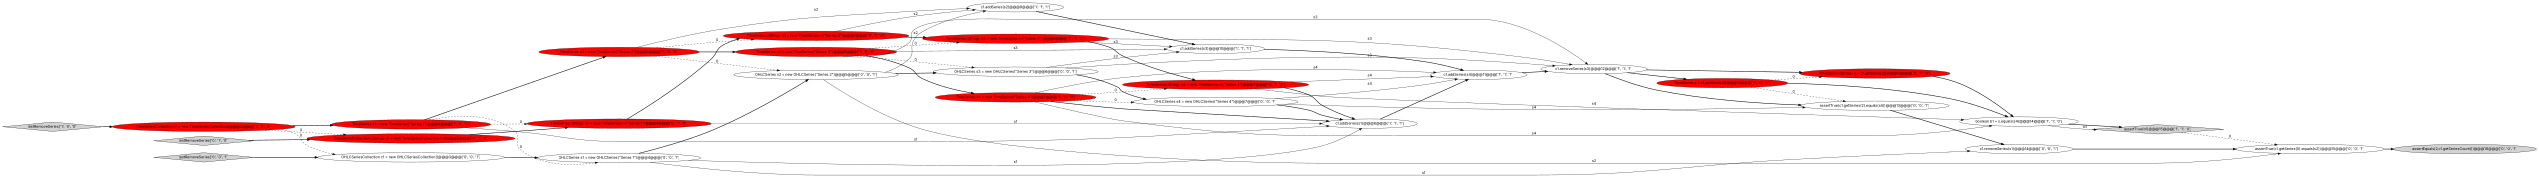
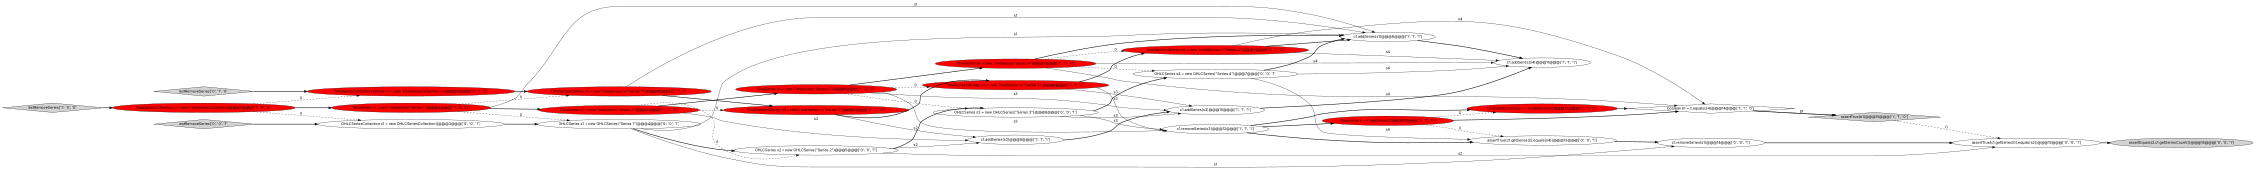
edge "c1.addSeries(s4)@@@11@@@['1', '1', '1']" -> "c1.removeSeries(s3)@@@12@@@['1', '1', '1']": removed
node "boolean b1 = s.equals(s4)@@@14@@@['1', '1', '0']": shape ellipse -> diamond
